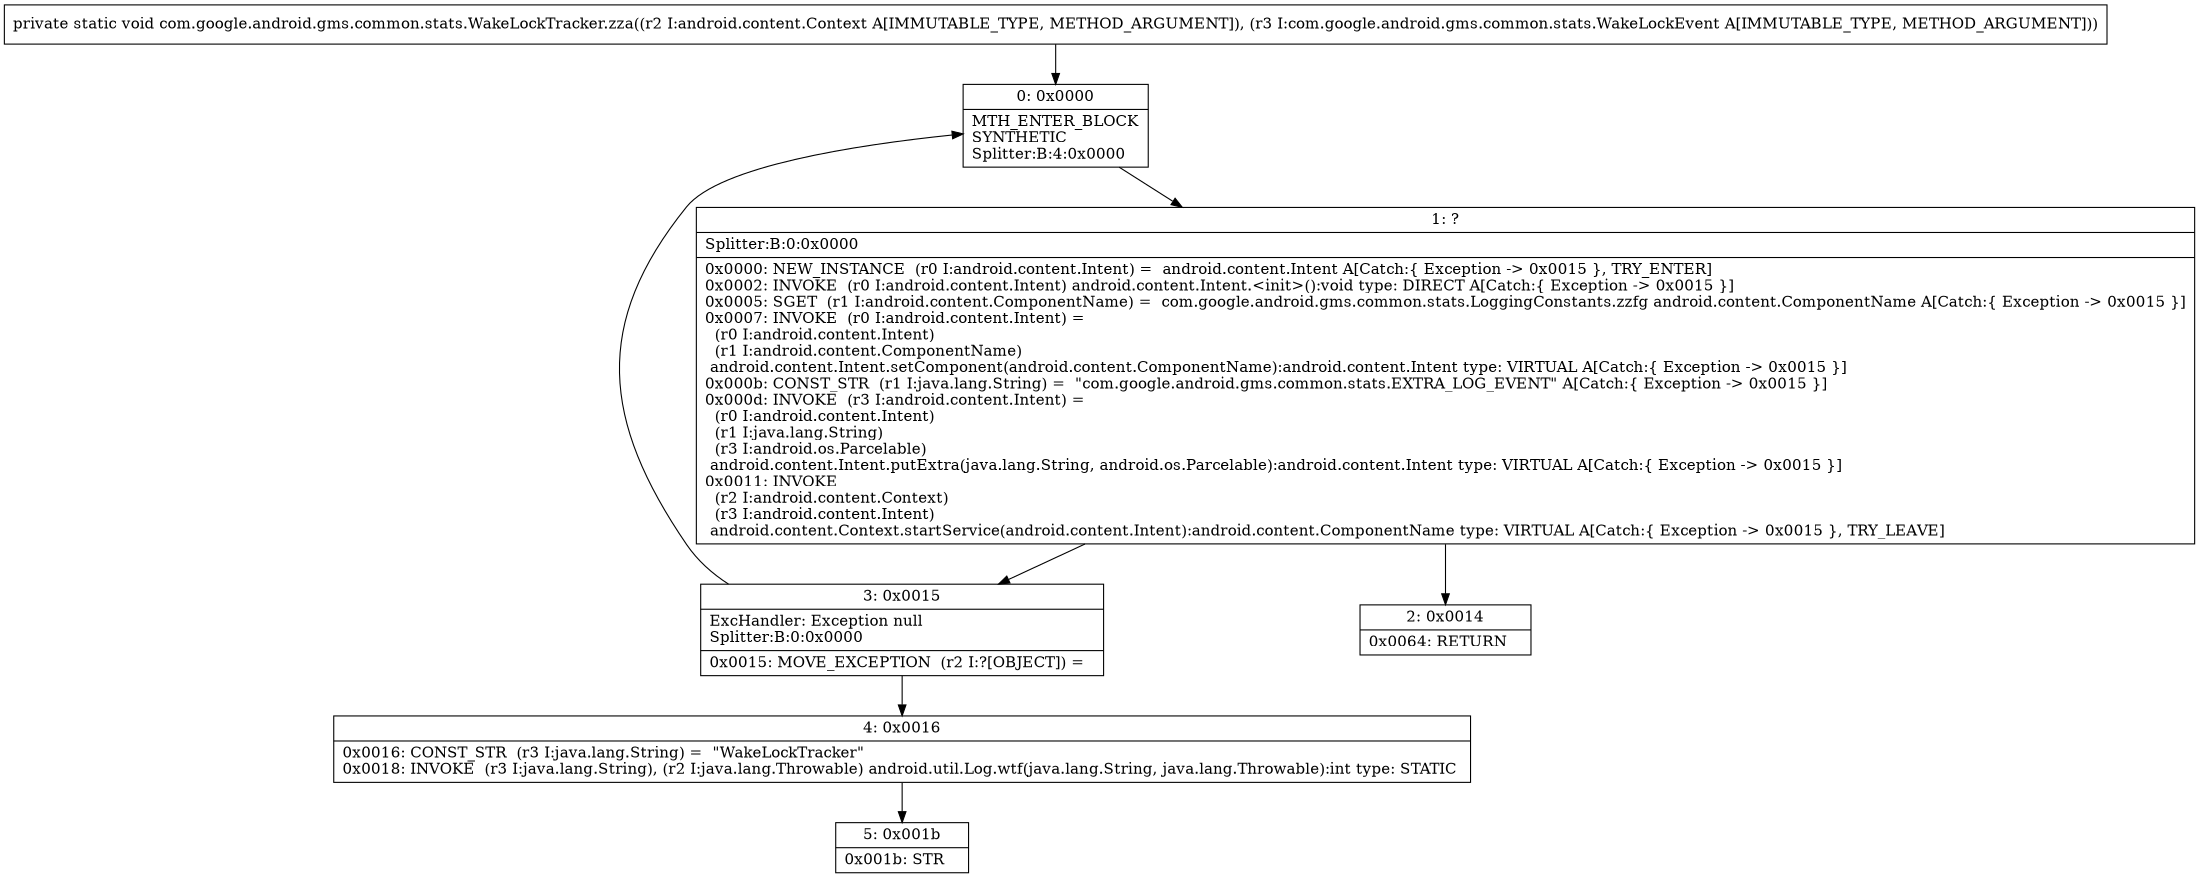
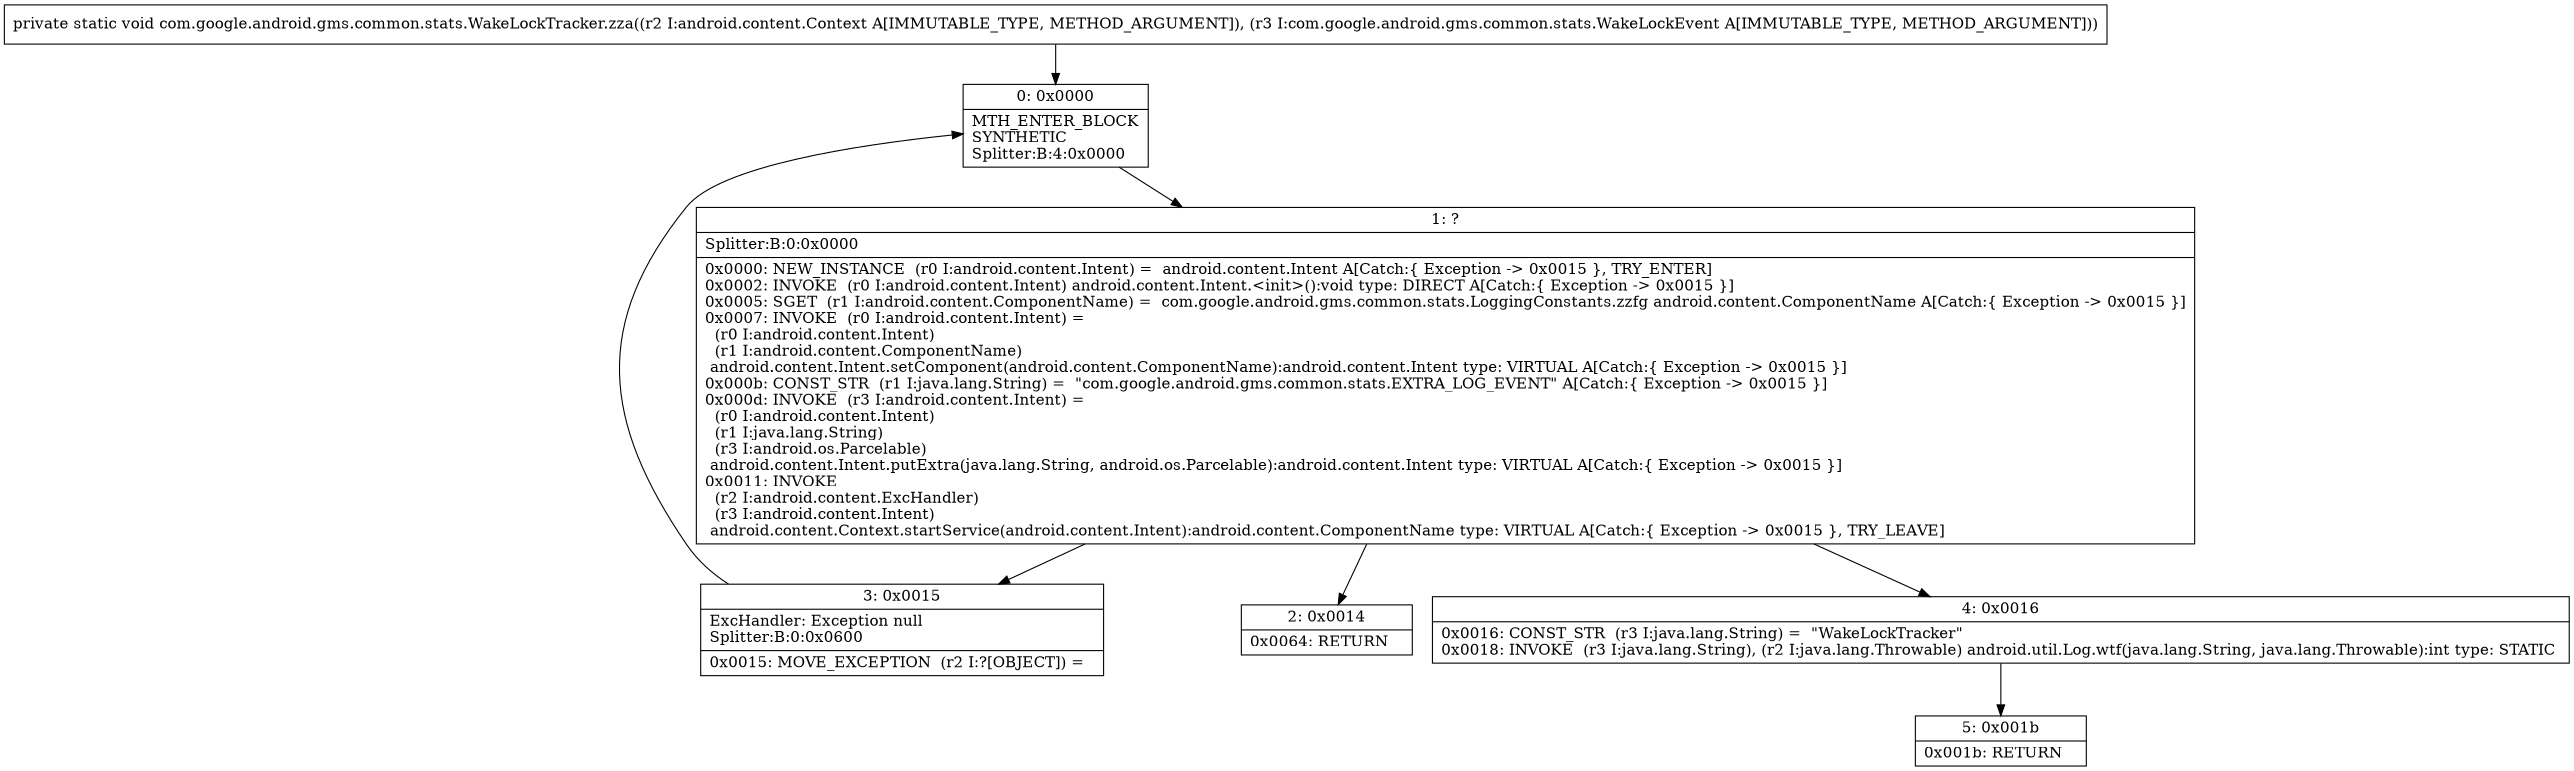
node "1: ?": text "(r2 I:android.content.Context)" -> "(r2 I:android.content.ExcHandler)"
node "3: 0x0015": text "Splitter:B:0:0x0000" -> "Splitter:B:0:0x0600"
edge "3: 0x0015" -> "4: 0x0016": now "1: ?" -> "4: 0x0016"
node "5: 0x001b": text "0x001b: STR" -> "0x001b: RETURN"
